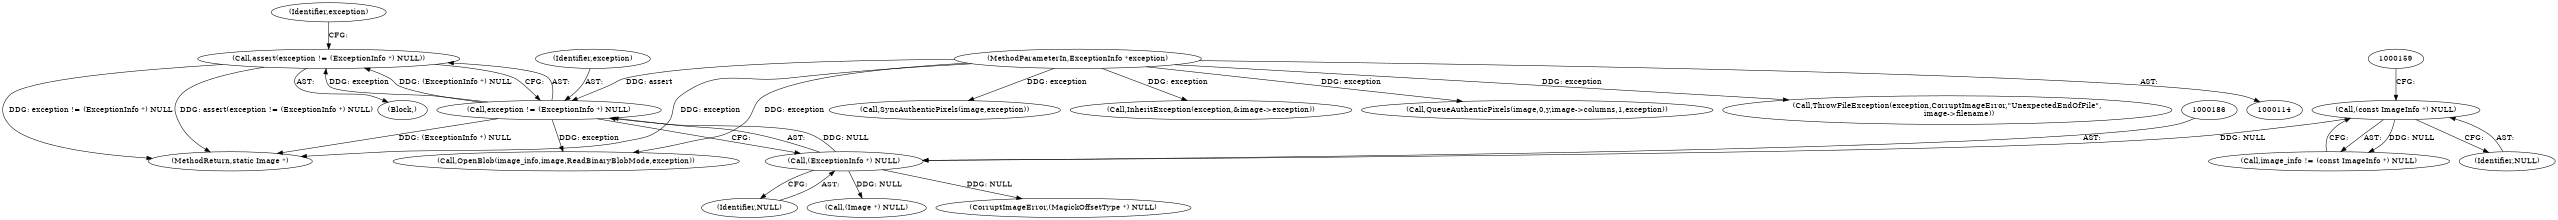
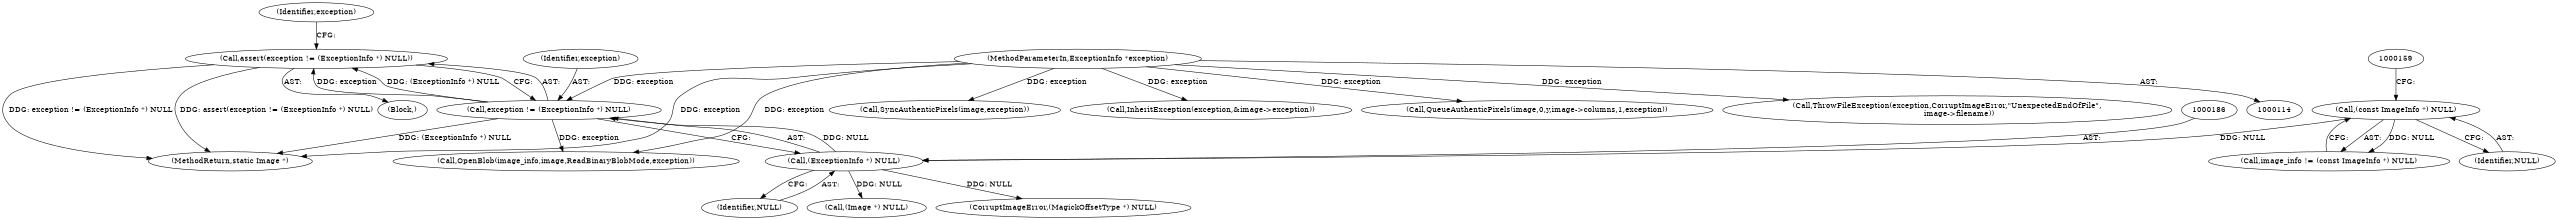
edge "(MethodParameterIn,ExceptionInfo *exception)" -> "(Call,exception != (ExceptionInfo *) NULL)": label "DDG: assert" -> "DDG: exception"
